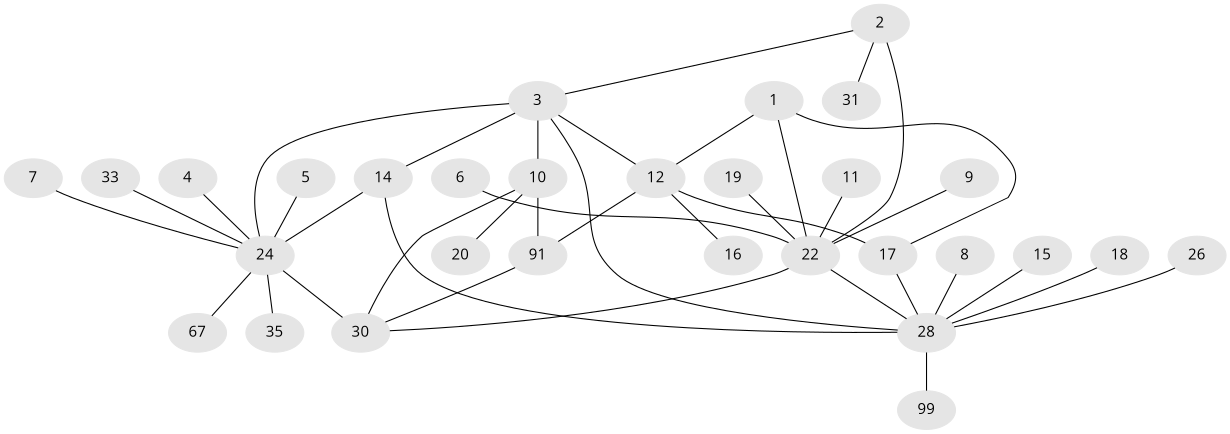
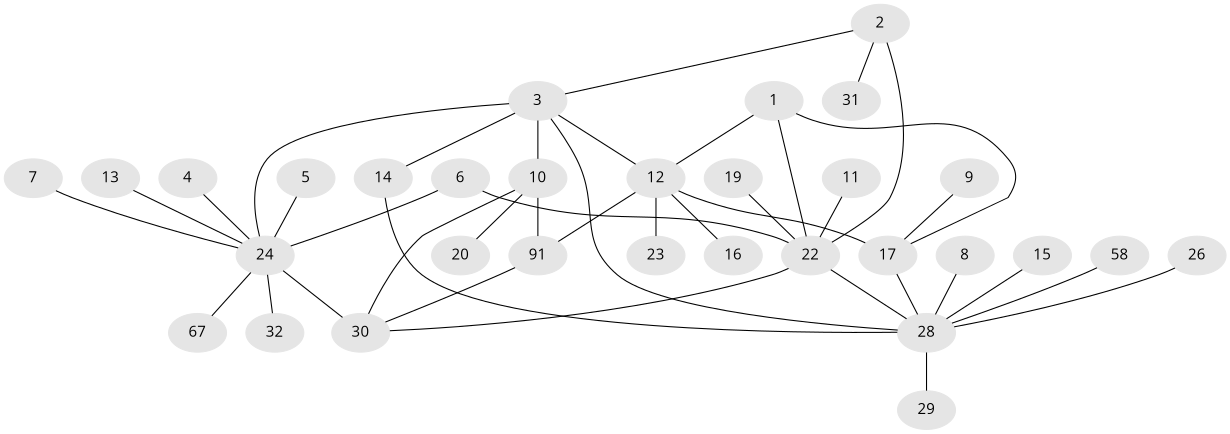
node "33": label "33" -> "13"
edge "14" -- "24": now "6" -- "24"
edge "9" -- "22": now "9" -- "17"
node "23": added
node "18": label "18" -> "58"
node "35": label "35" -> "32"
node "99": label "99" -> "29"
